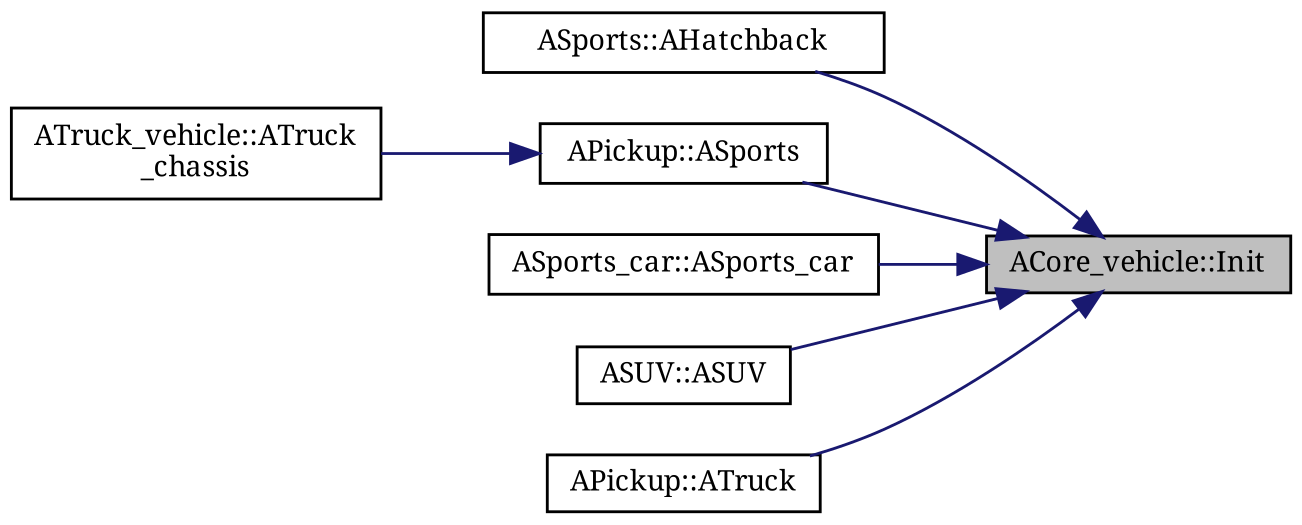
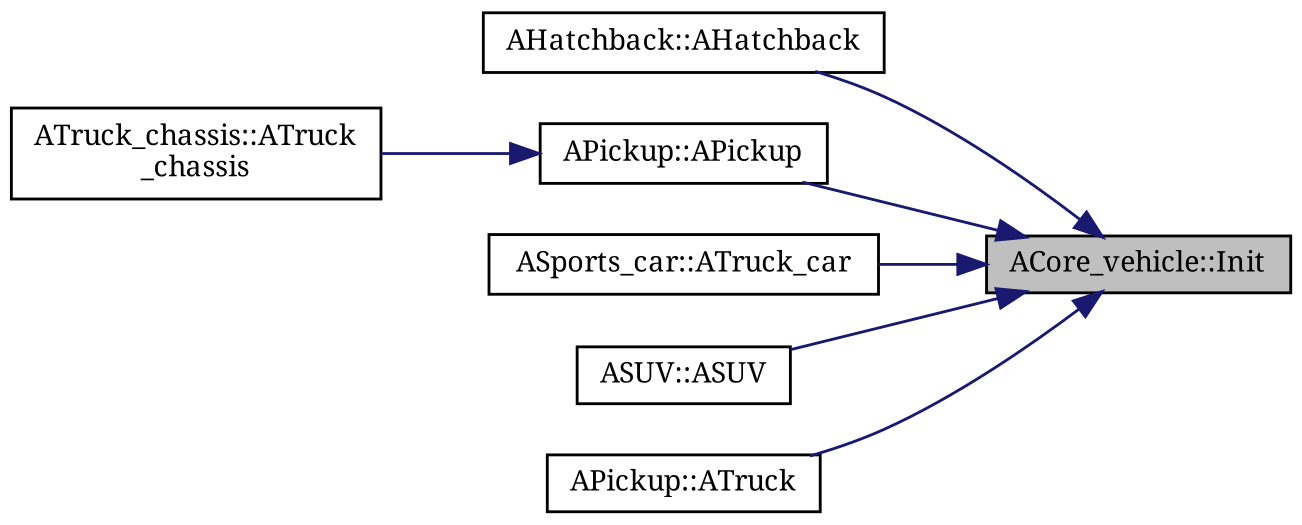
node "ASports::AHatchback": label "ASports::AHatchback" -> "AHatchback::AHatchback"
node "ATruck_vehicle::ATruck _chassis": label "ATruck_vehicle::ATruck _chassis" -> "ATruck_chassis::ATruck _chassis"
node "APickup::ASports": label "APickup::ASports" -> "APickup::APickup"
node "ASports_car::ASports_car": label "ASports_car::ASports_car" -> "ASports_car::ATruck_car"
